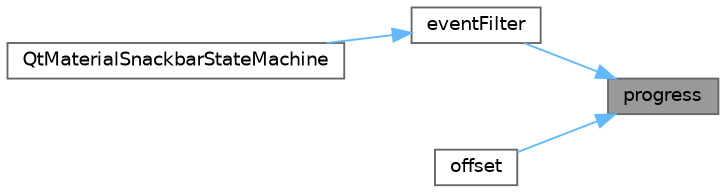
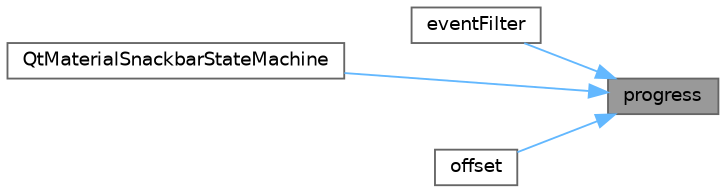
edge "QtMaterialSnackbarStateMachine" -> "eventFilter": now "QtMaterialSnackbarStateMachine" -> "progress"
